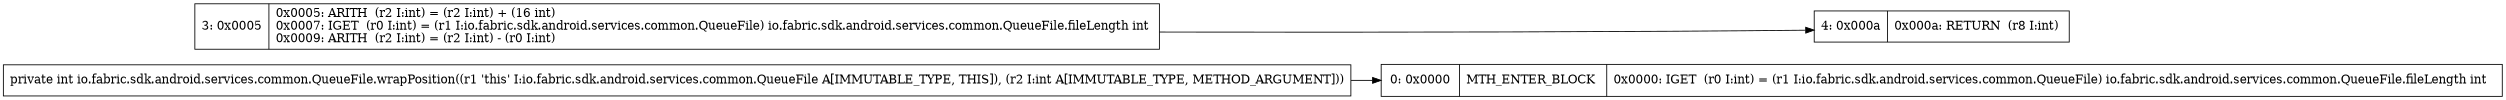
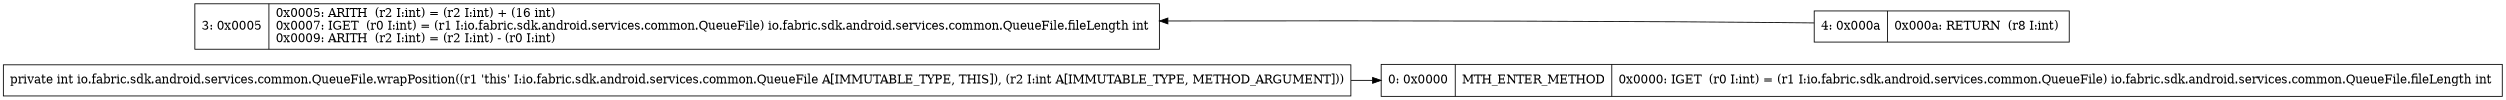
edge "3: 0x0005" -> "4: 0x000a": reversed
node "0: 0x0000": text "MTH_ENTER_BLOCK" -> "MTH_ENTER_METHOD"
